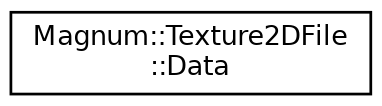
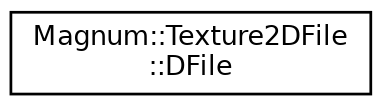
node "Magnum::Texture2DFile ::Data": label "Magnum::Texture2DFile ::Data" -> "Magnum::Texture2DFile ::DFile"
